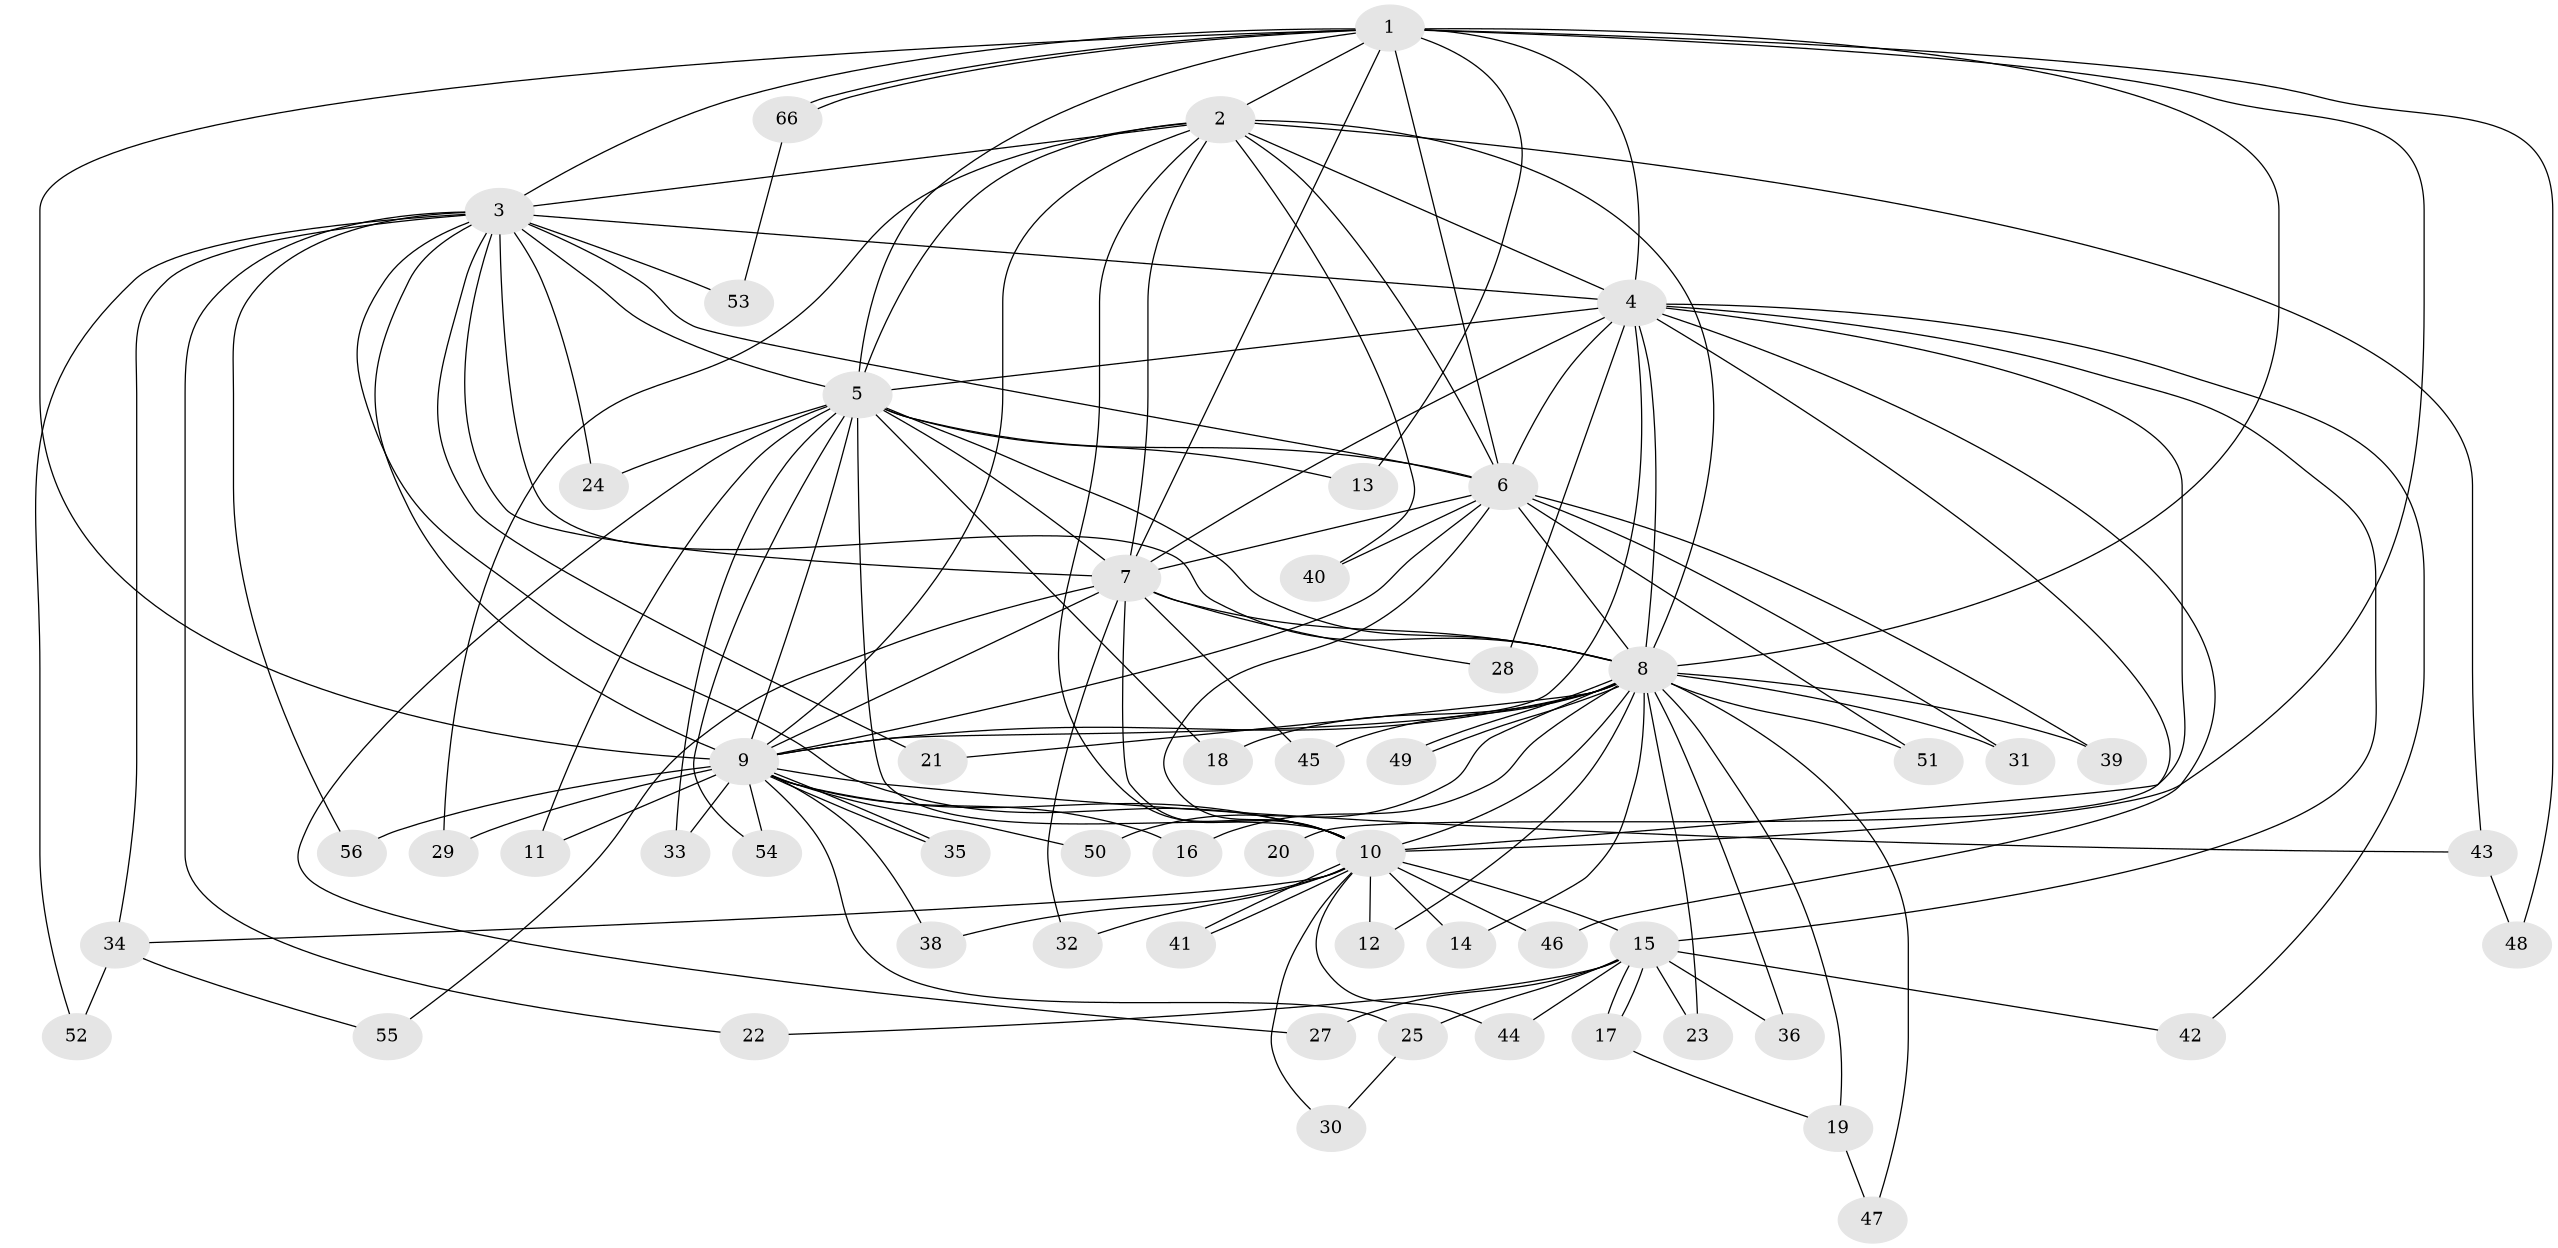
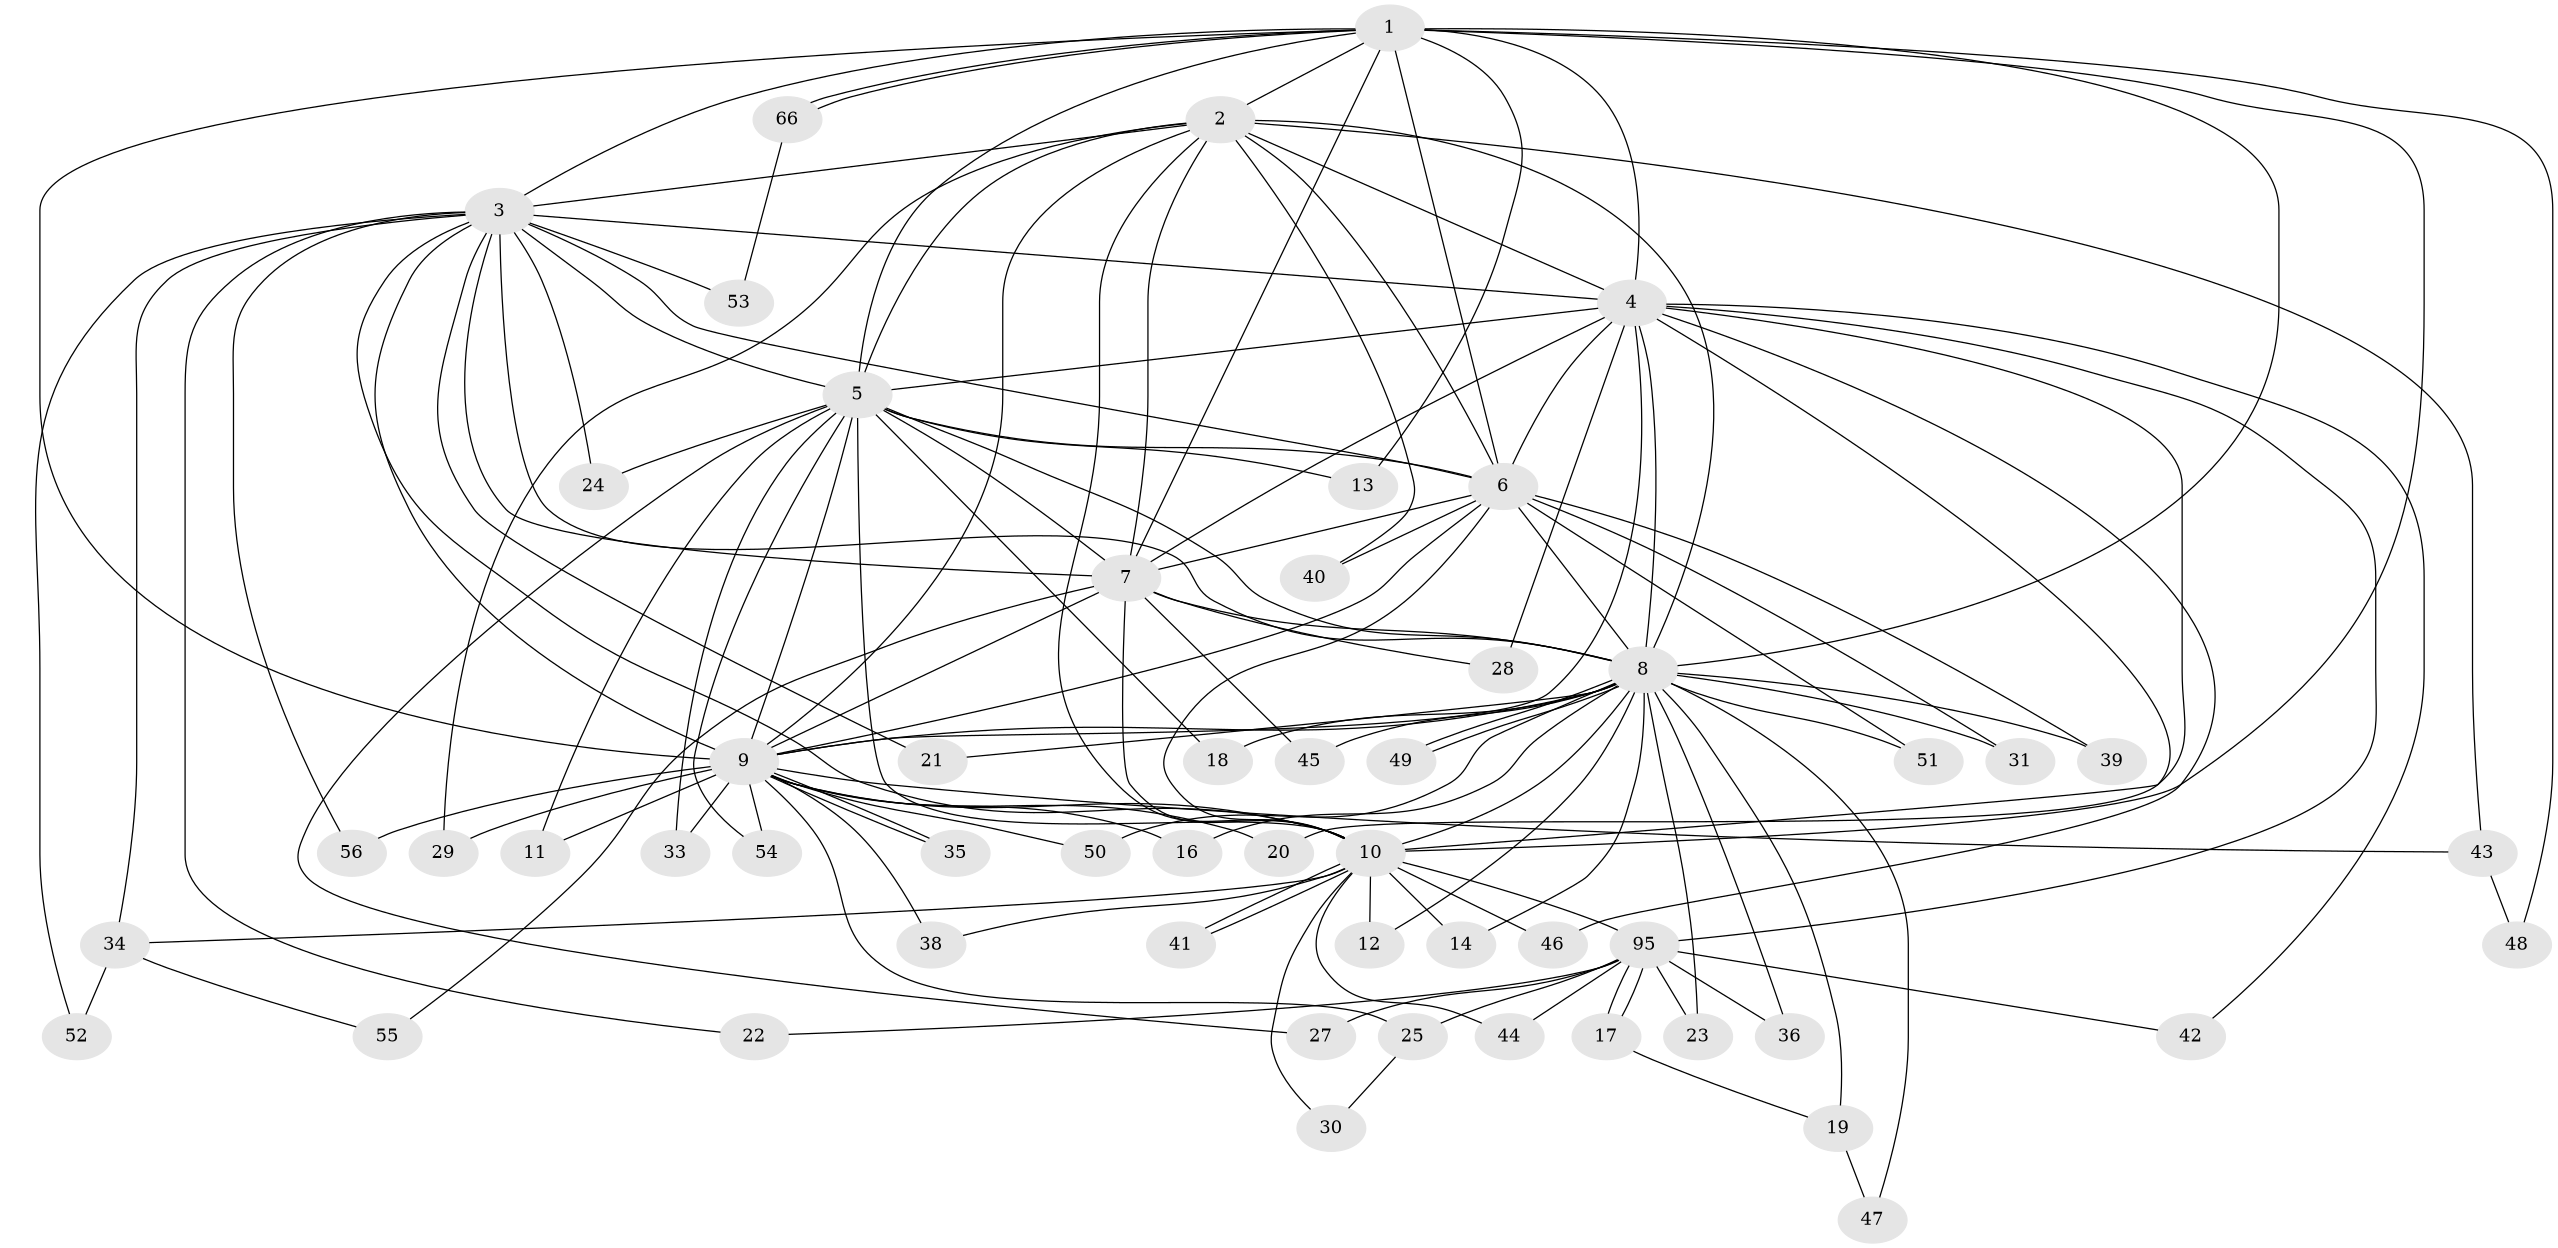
edge "9" -- "20": added
node "32": removed
node "15": label "15" -> "95"
